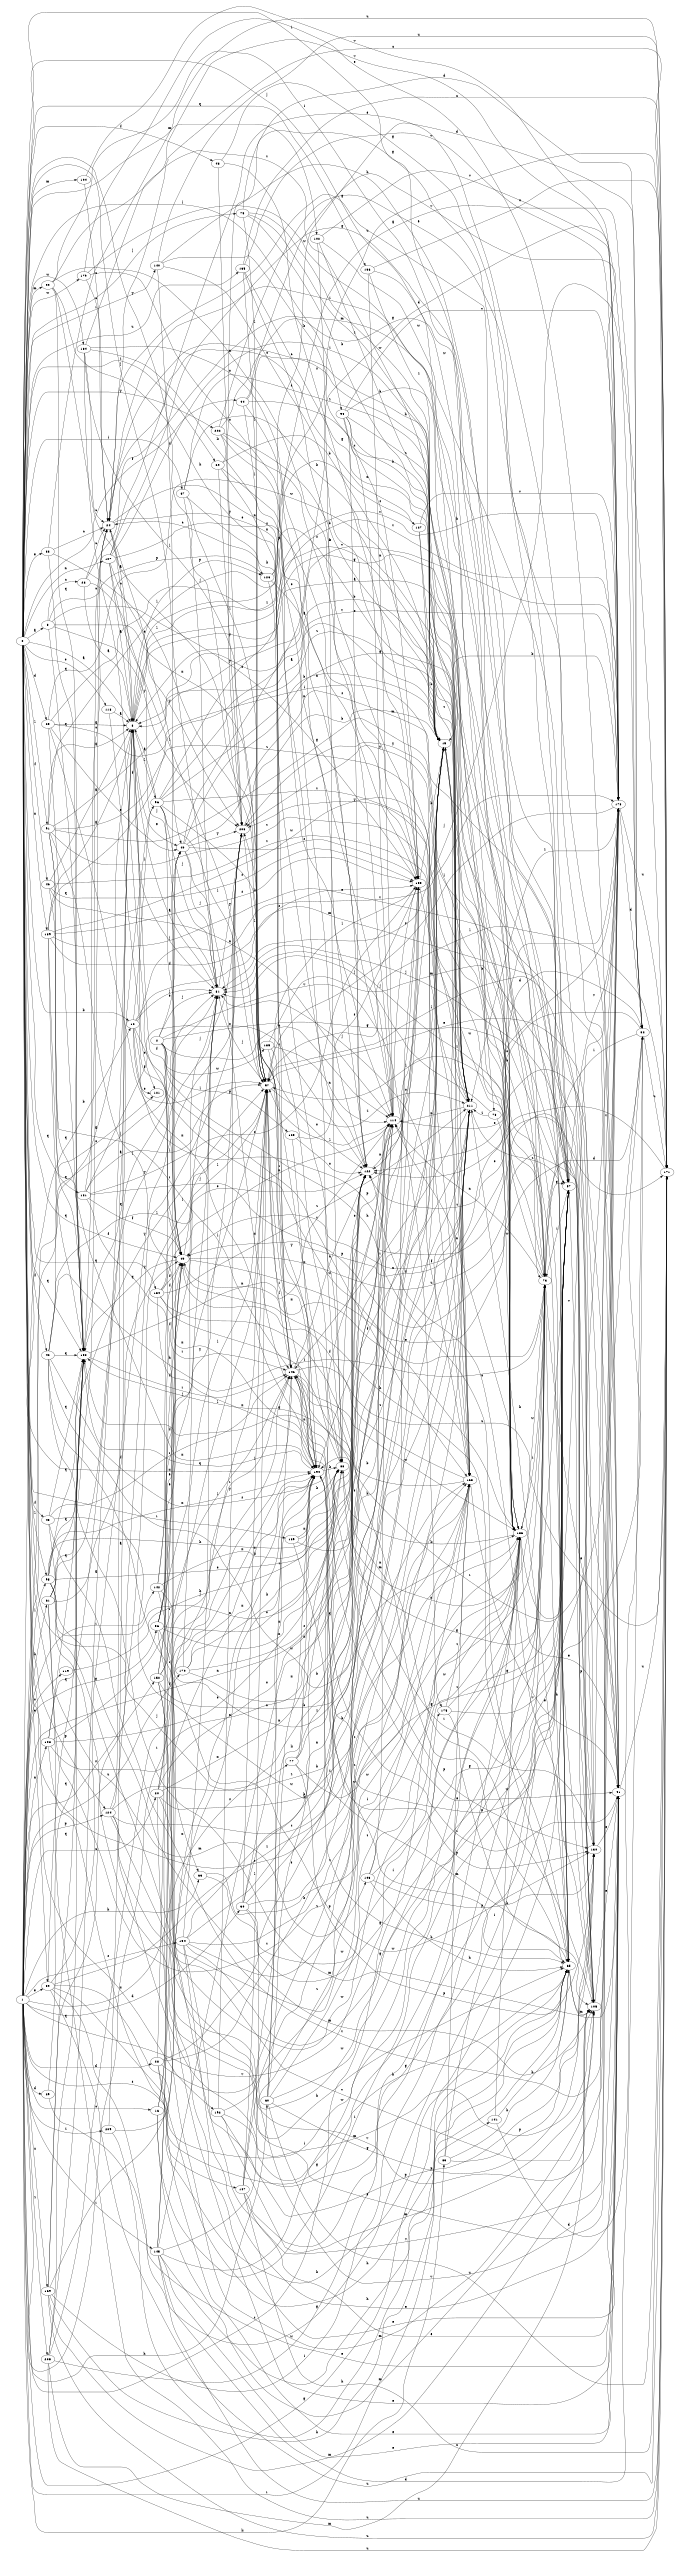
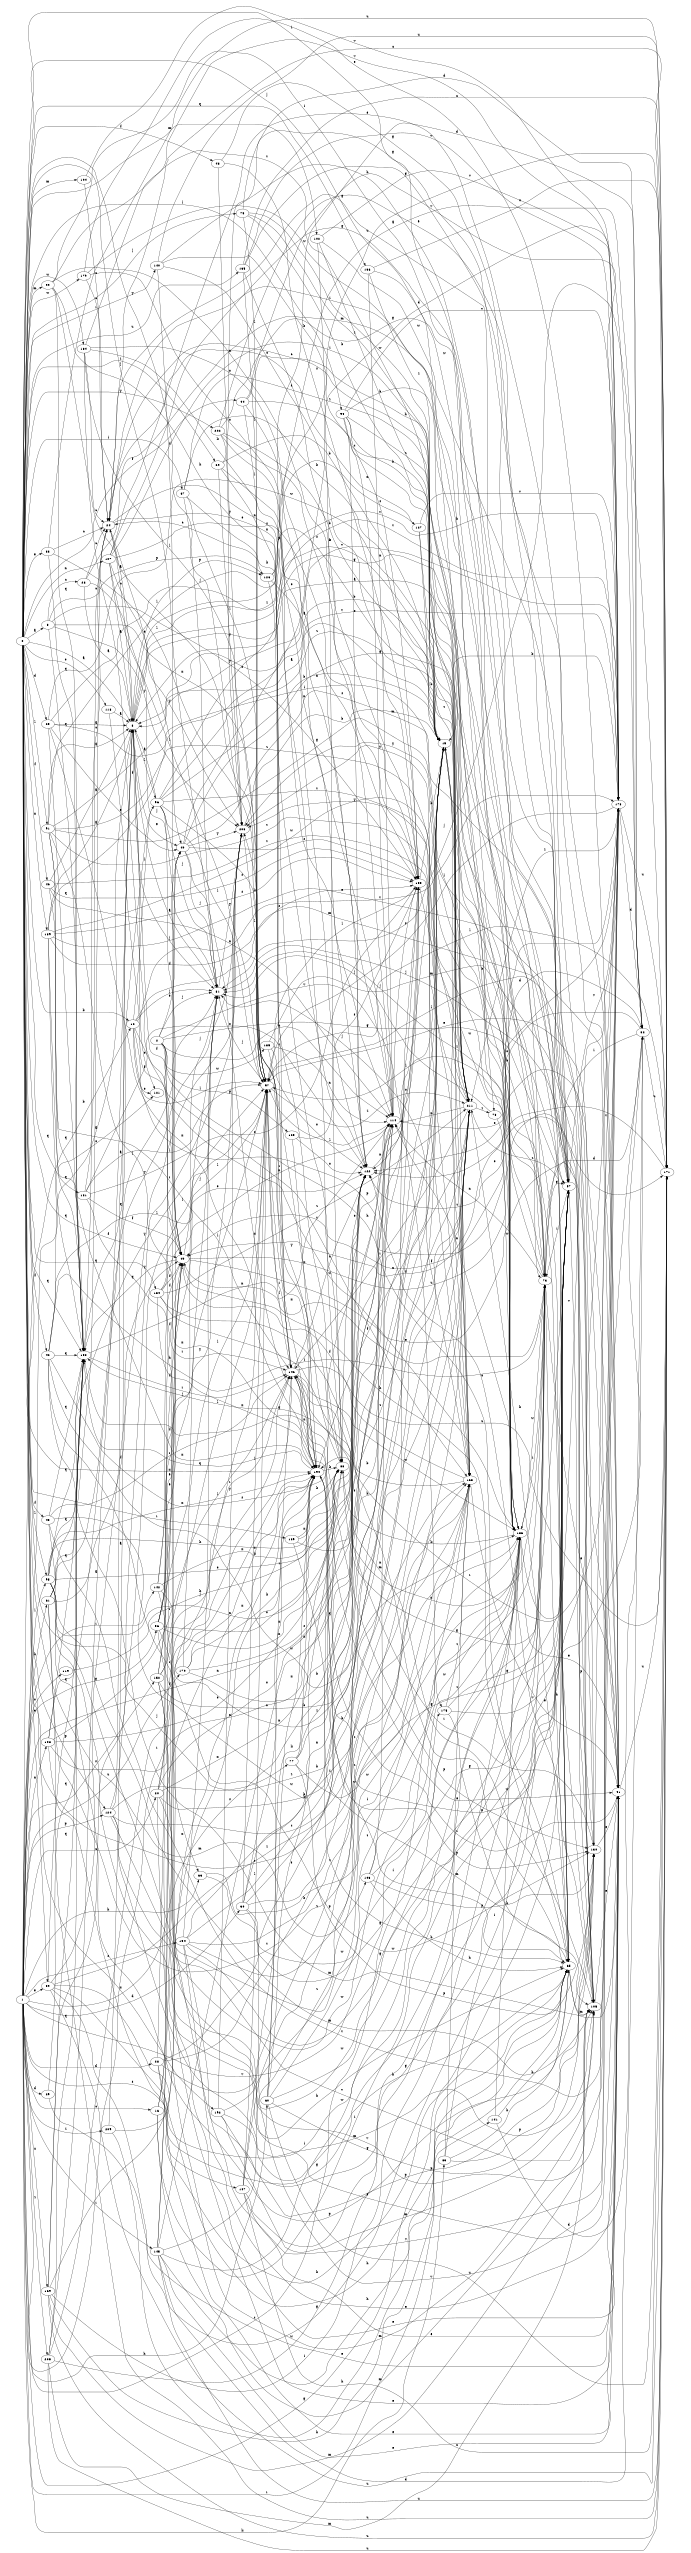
edge "165" -> "15": now "165" -> "57"
edge "78" -> "211": reversed
edge "131" -> "130": now "95" -> "130"
edge "1" -> "81": removed, label "j"
